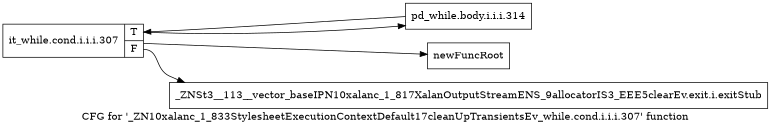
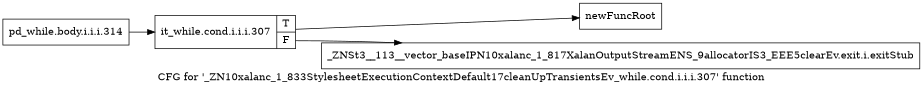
edge "it_while.cond.i.i.i.307" -> "pd_while.body.i.i.i.314": removed
